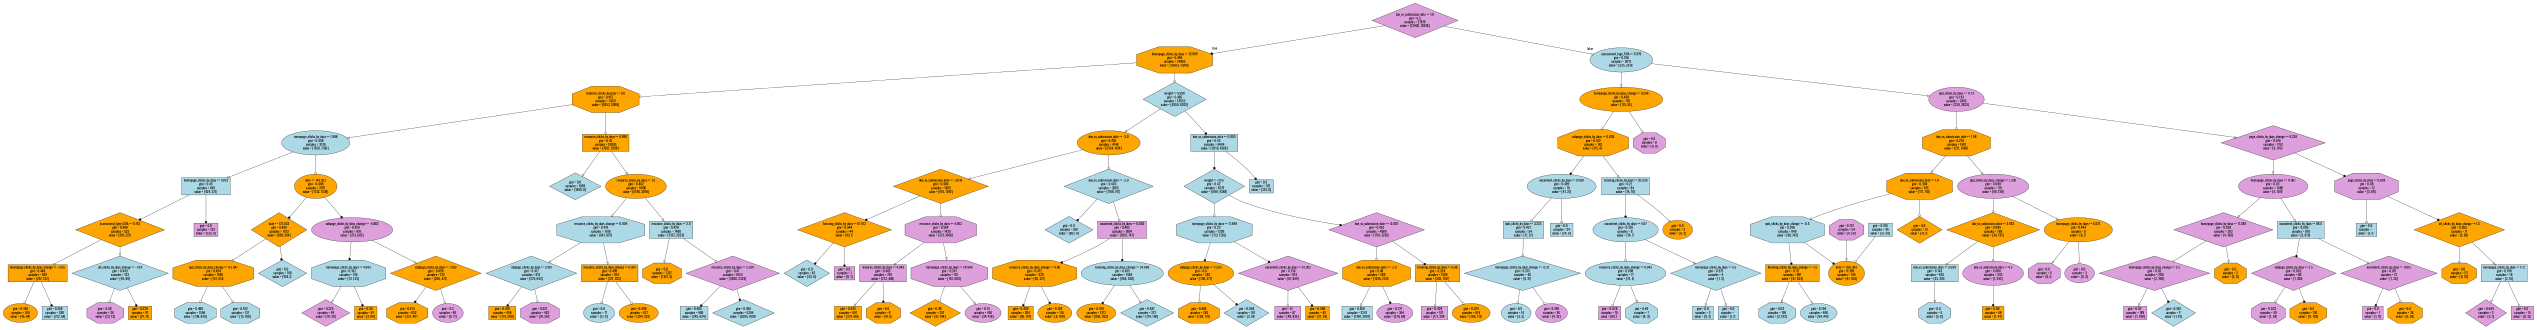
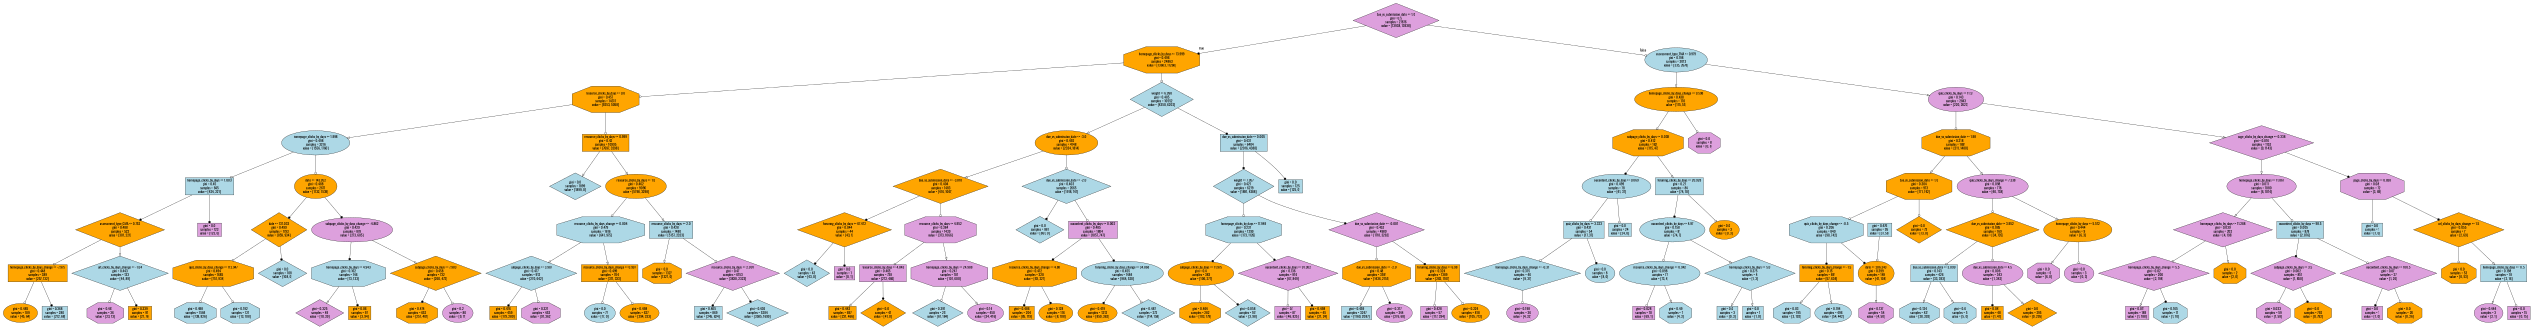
edge "gini = 0.137 samples = 54 value = [4, 50]" -> "date <= 206.343 gini = 0.399 samples = 149 value = [41, 108]": reversed
node "gini = 0.0 samples = 8 value = [8, 0]": added
node "gini = 0.0 samples = 41 value = [41, 0]": shape octagon -> diamond
node "gini = 0.391 samples = 251 value = [67, 184]": fillcolor orange -> lightblue
node "gini = 0.5 samples = 10 value = [5, 5]": removed
node "gini = 0.124 samples = 421 value = [28, 393]": added
node "gini = 0.0 samples = 295 value = [0, 295]": added
node "gini = 0.165 samples = 11 value = [1, 10]": shape diamond -> octagon
node "gini = 0.444 samples = 3 value = [2, 1]": shape diamond -> ellipse
